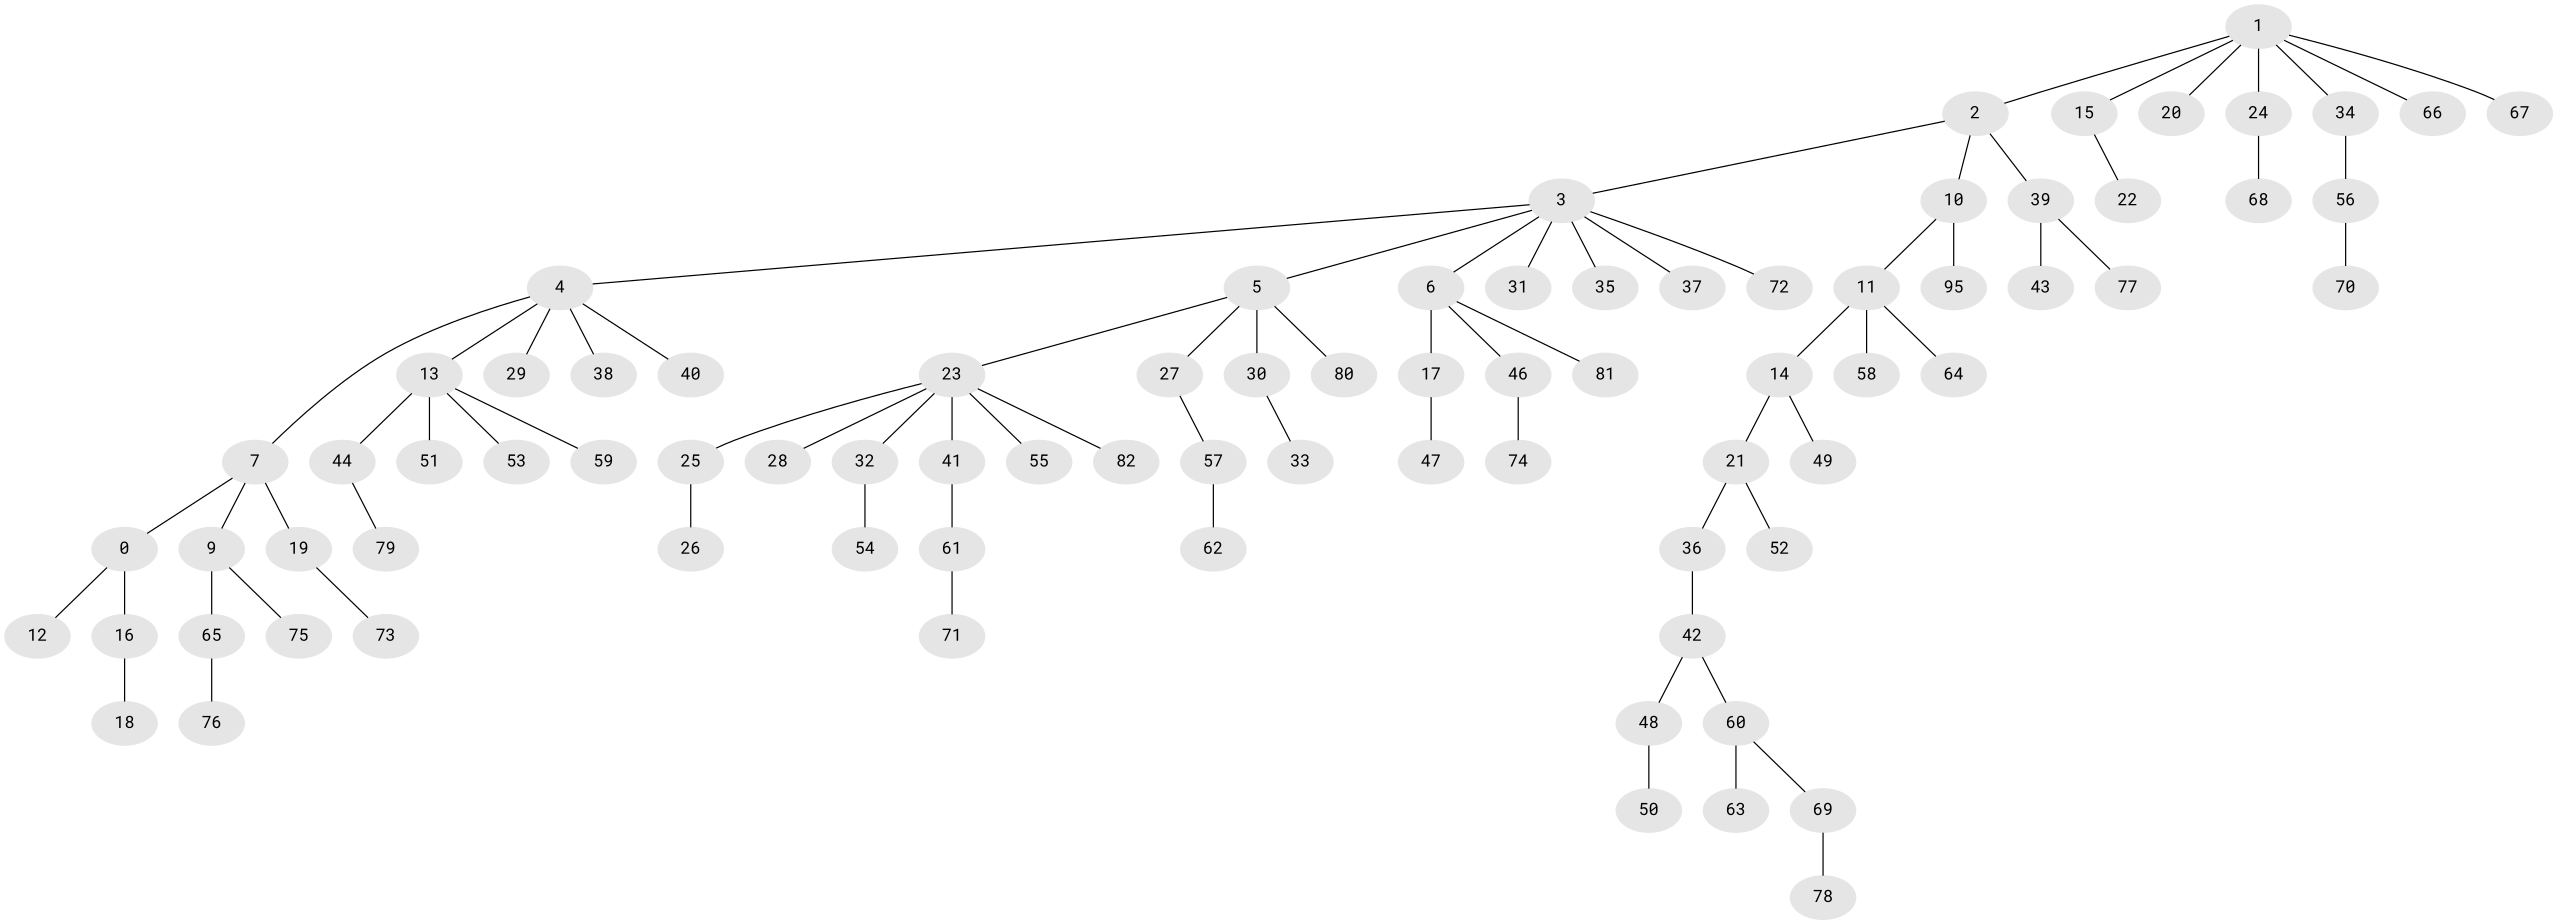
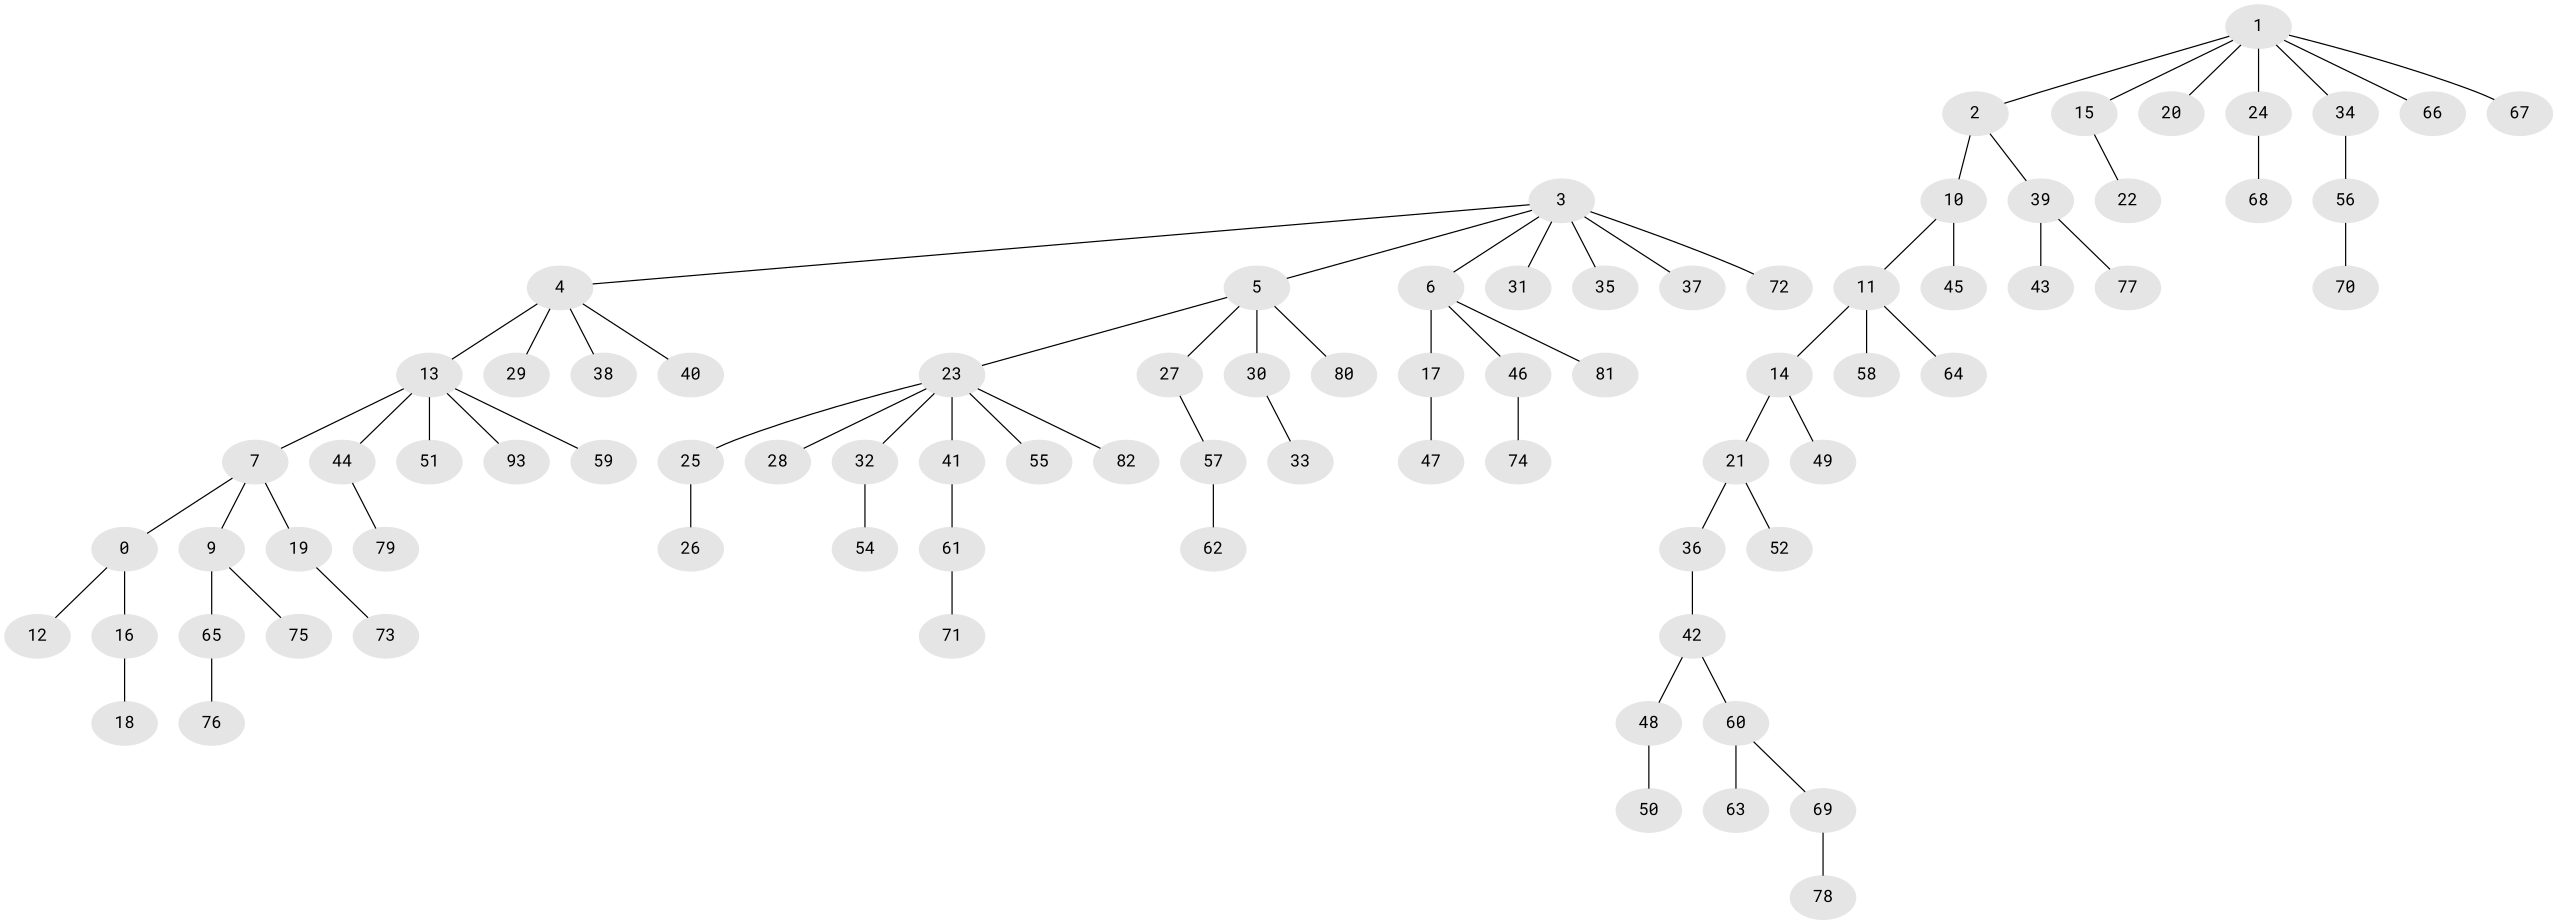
edge "2" -- "3": removed
node "95": label "95" -> "45"
edge "4" -- "7": now "13" -- "7"
node "53": label "53" -> "93"
